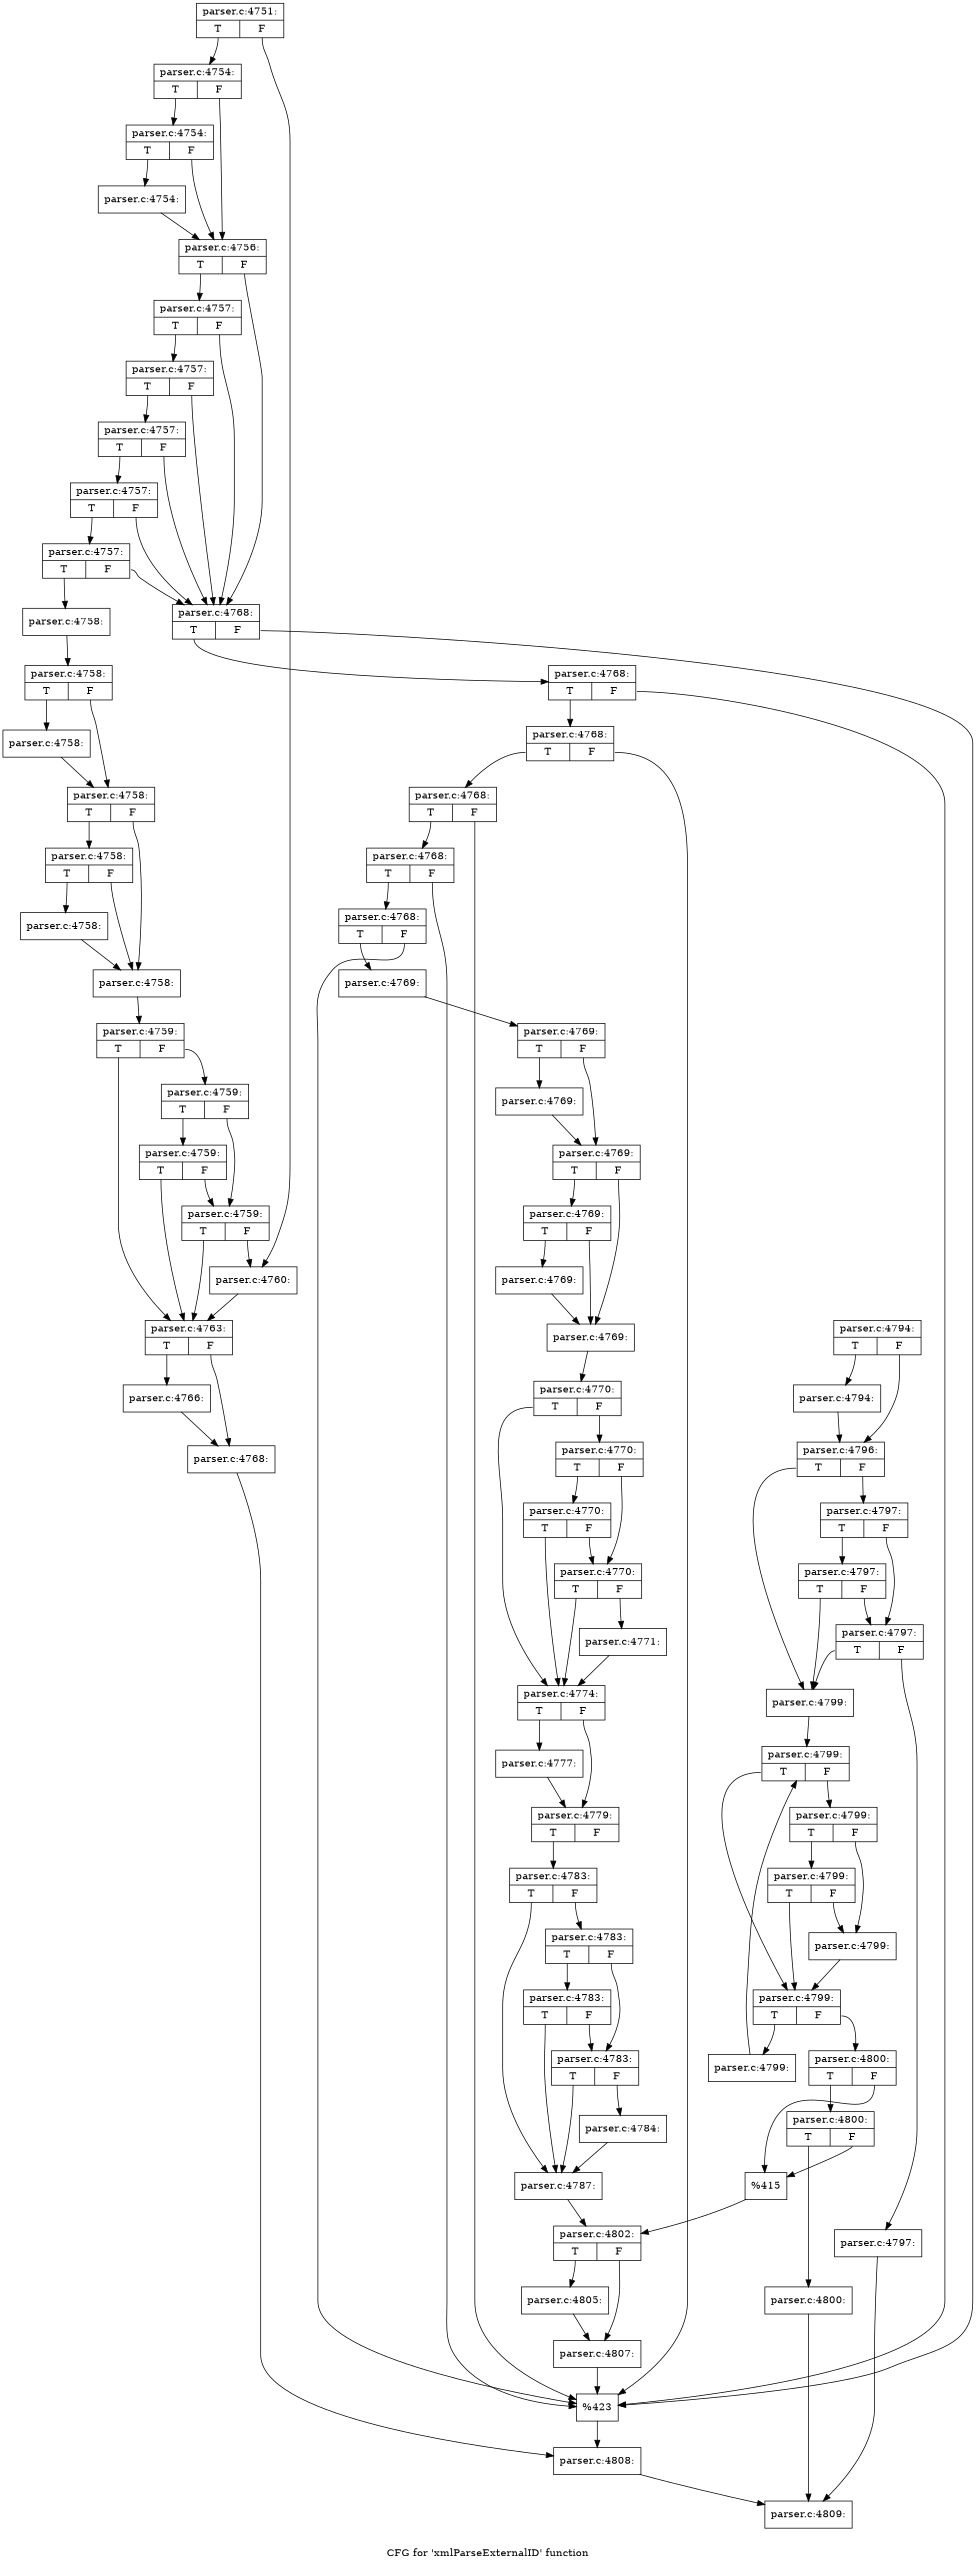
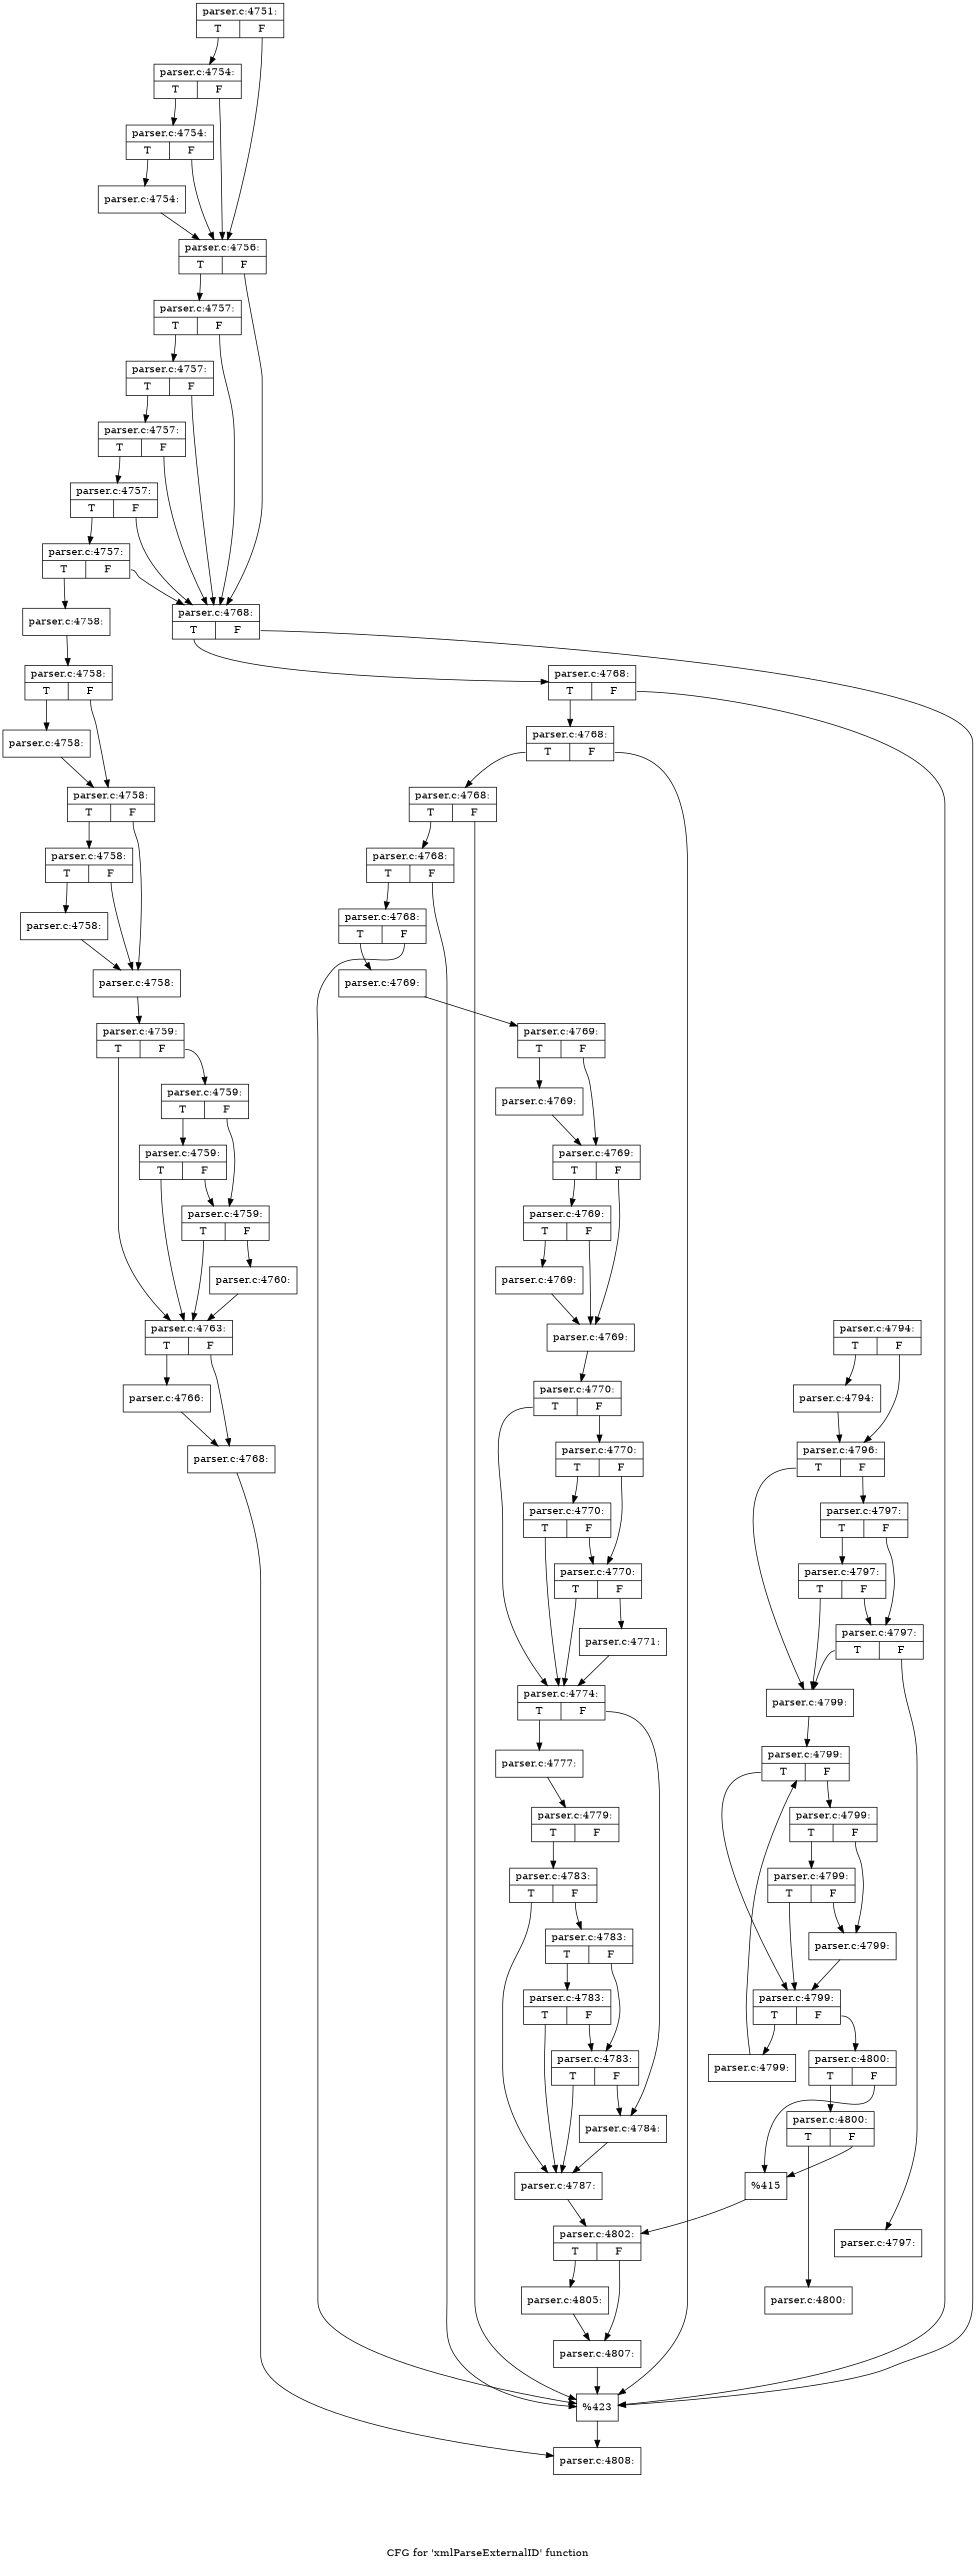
edge "parser.c:4751:" -> "parser.c:4760:": now "parser.c:4751:" -> "parser.c:4756:"
edge "parser.c:4774:" -> "parser.c:4779:": now "parser.c:4774:" -> "parser.c:4784:"
node "parser.c:4809:": removed
